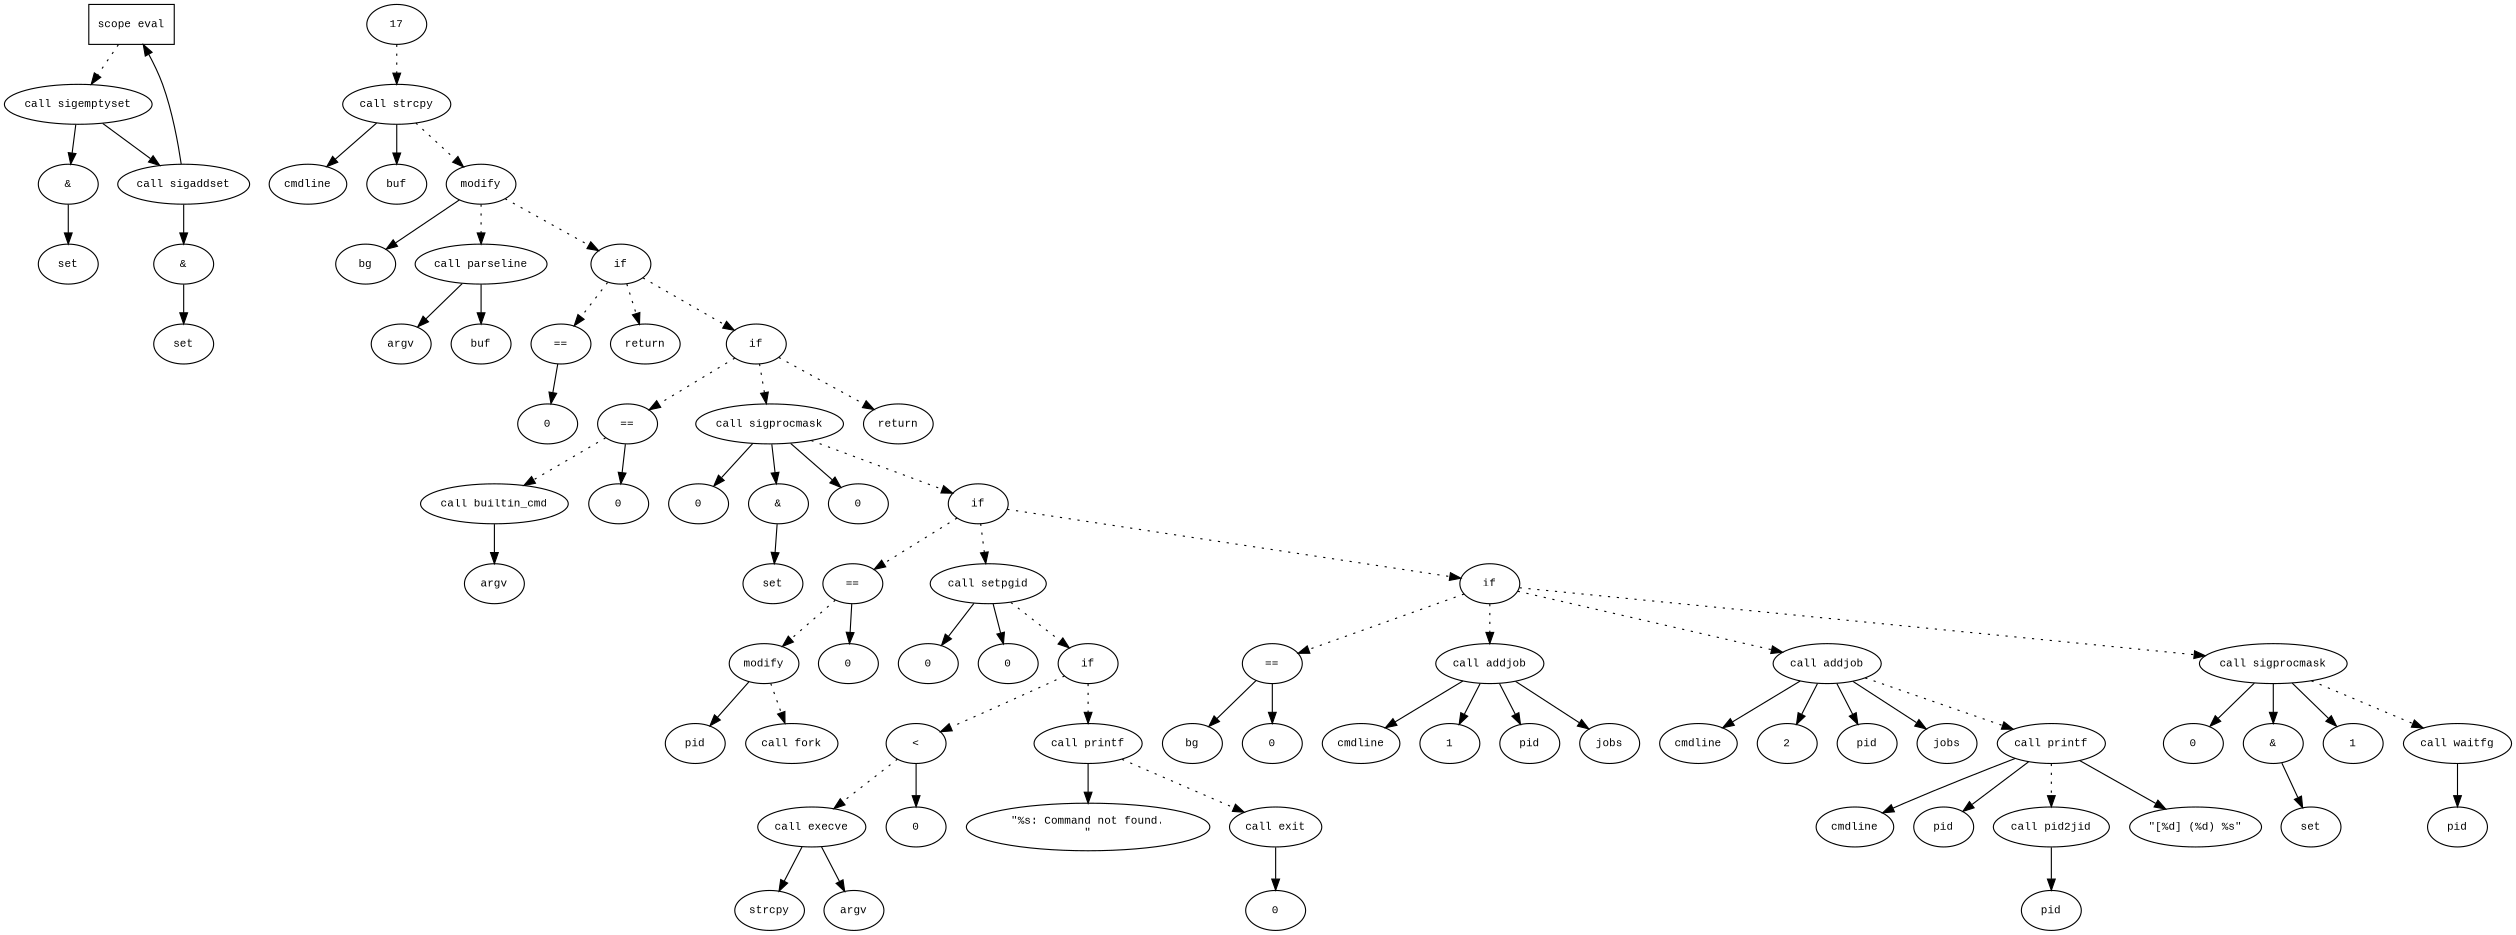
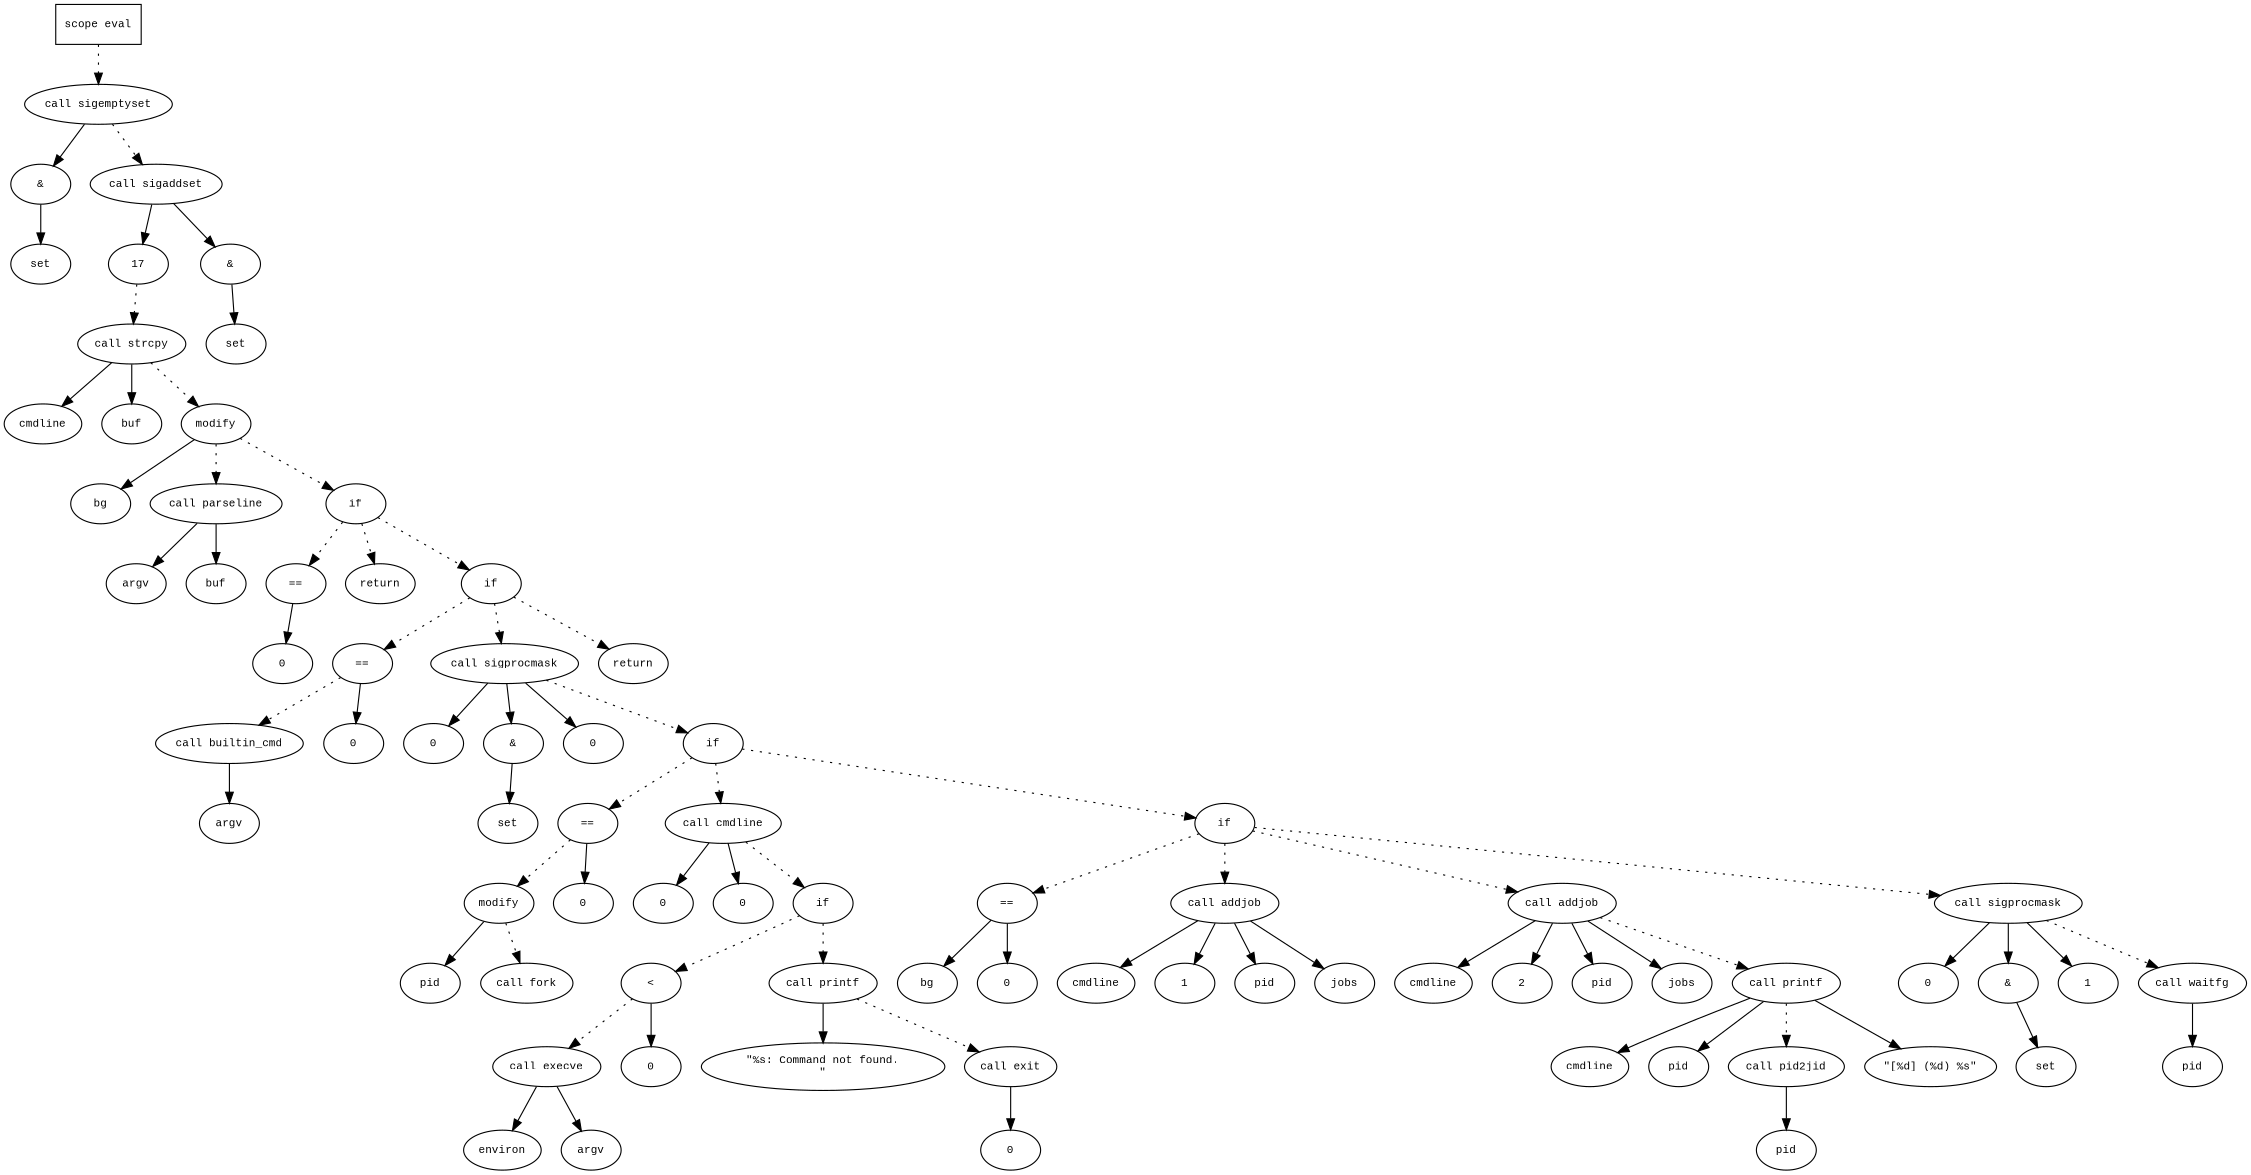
edge "call sigaddset" -> "scope eval": now "call sigaddset" -> "17"
edge "call sigemptyset" -> "call sigaddset": style solid -> dotted
node "call setpgid": label "call setpgid" -> "call cmdline"
node "strcpy": label "strcpy" -> "environ"
